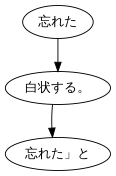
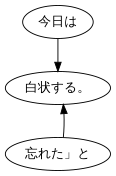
node "忘れた": label "忘れた" -> "今日は"
edge "白状する。" -> "忘れた」と": reversed
